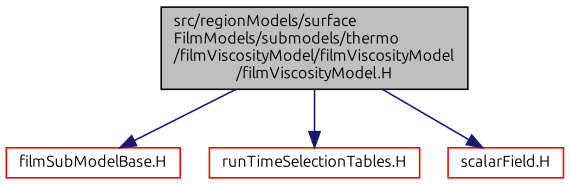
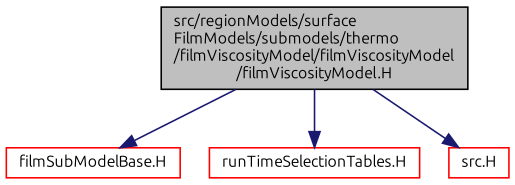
node "scalarField.H": label "scalarField.H" -> "src.H"
